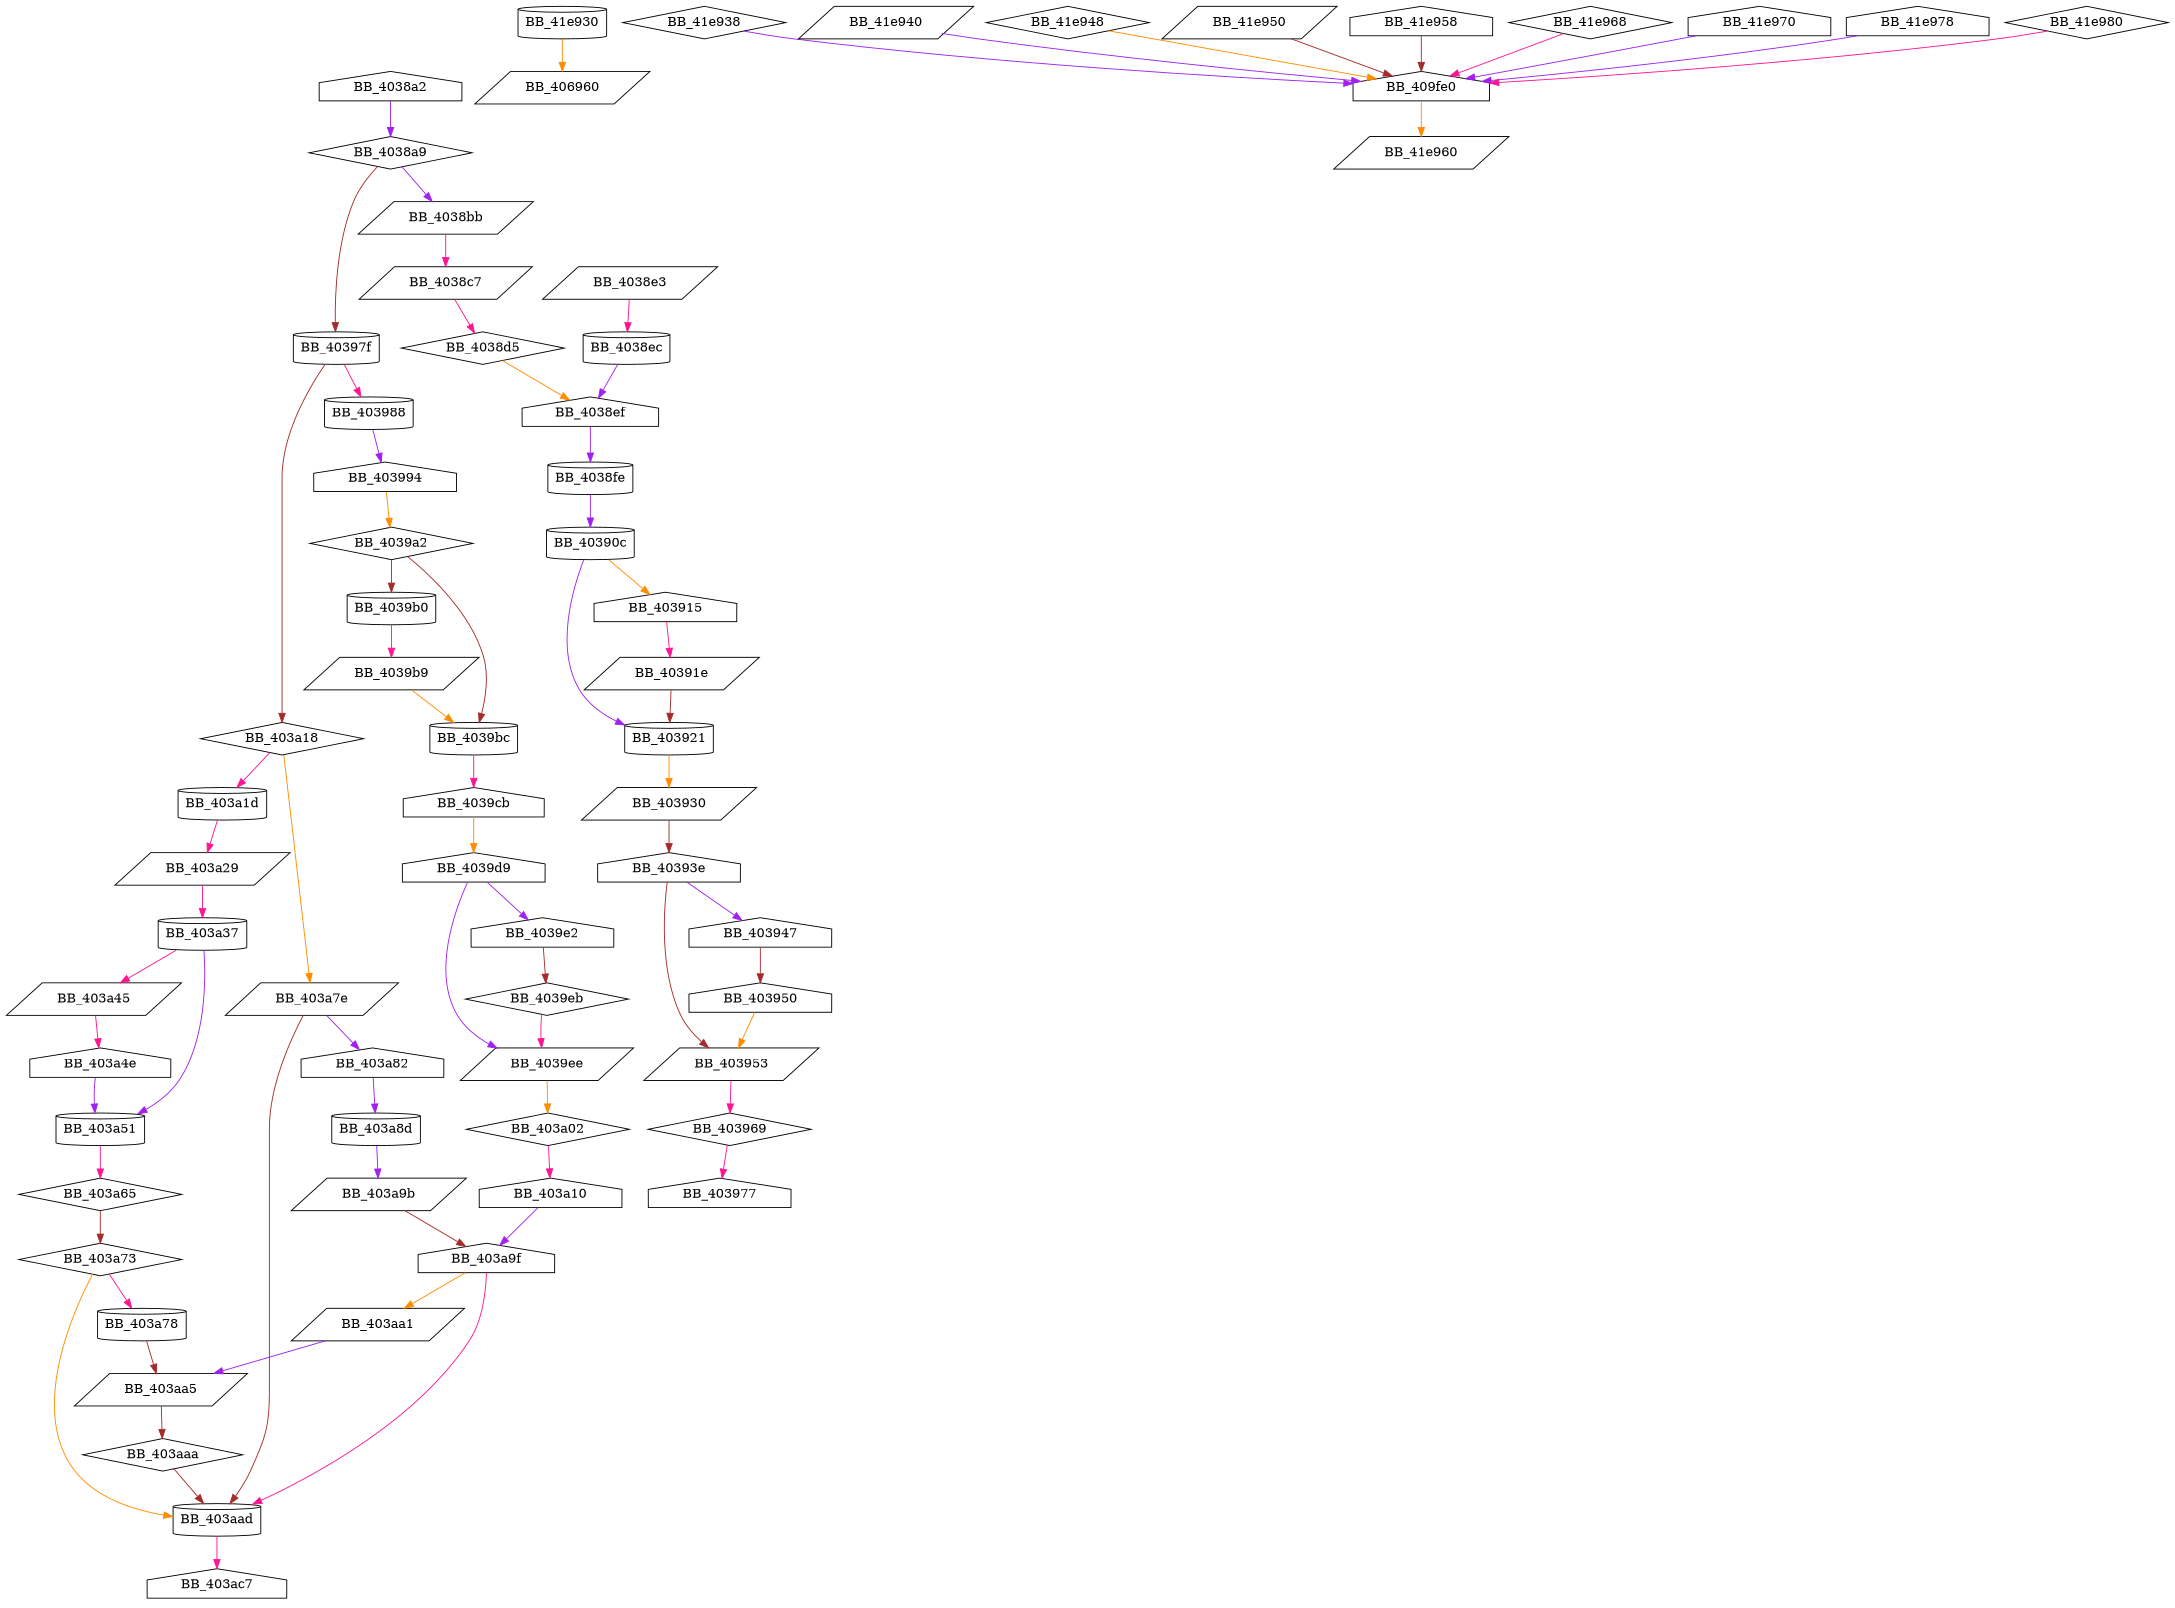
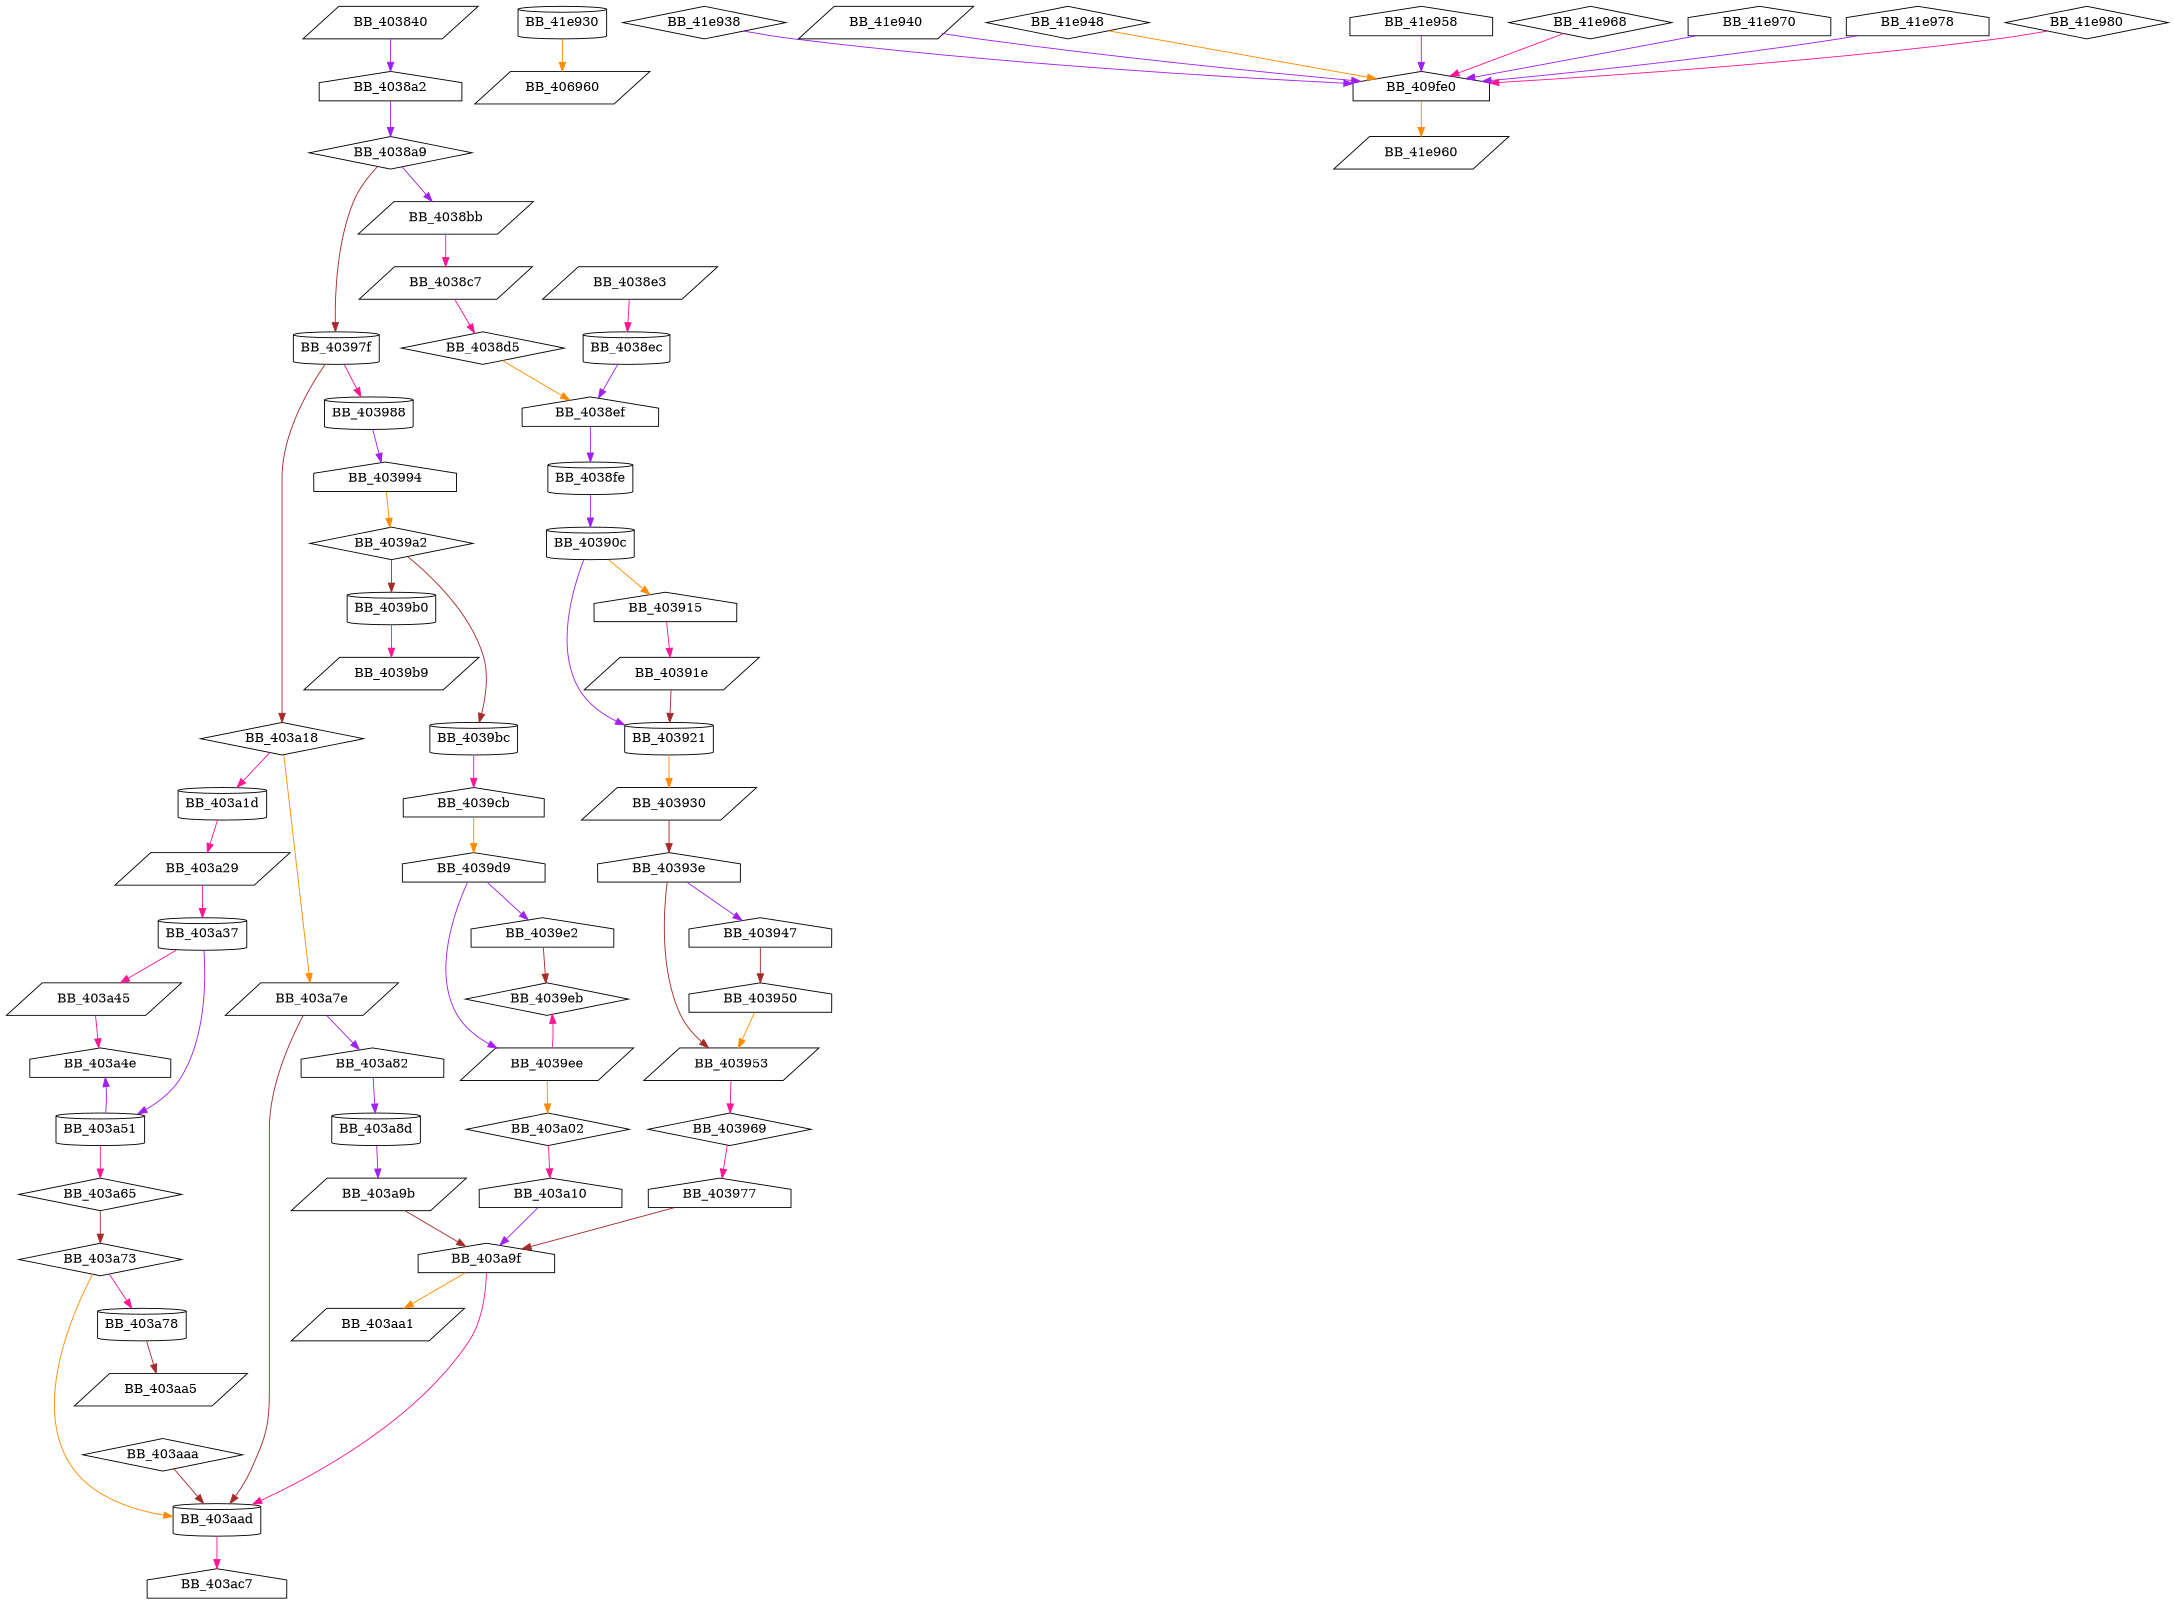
node "BB_403840": added
node "BB_41e950": removed
edge "BB_41e958" -> "BB_409fe0": color brown -> purple
edge "BB_4039b9" -> "BB_4039bc": removed
edge "BB_4039eb" -> "BB_4039ee": reversed
edge "BB_403a4e" -> "BB_403a51": reversed
edge "BB_403977" -> "BB_403a9f": added
edge "BB_403aa1" -> "BB_403aa5": removed
edge "BB_403aa5" -> "BB_403aaa": removed
